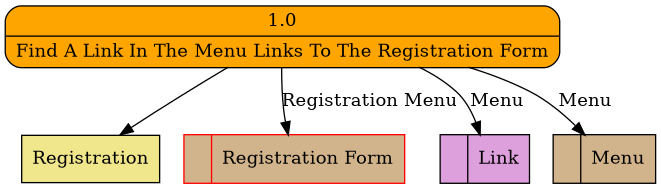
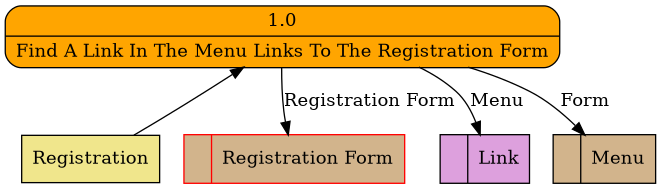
edge "1.0" -> "Registration": reversed
edge "1.0" -> "Registration Form": label "Registration Menu" -> "Registration Form"
edge "1.0" -> "Menu": label "Menu" -> "Form"
